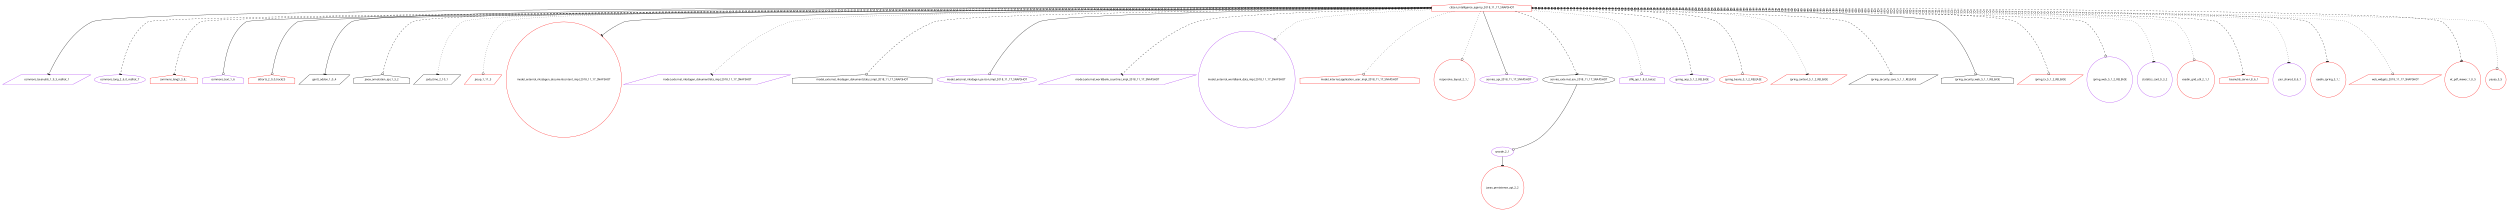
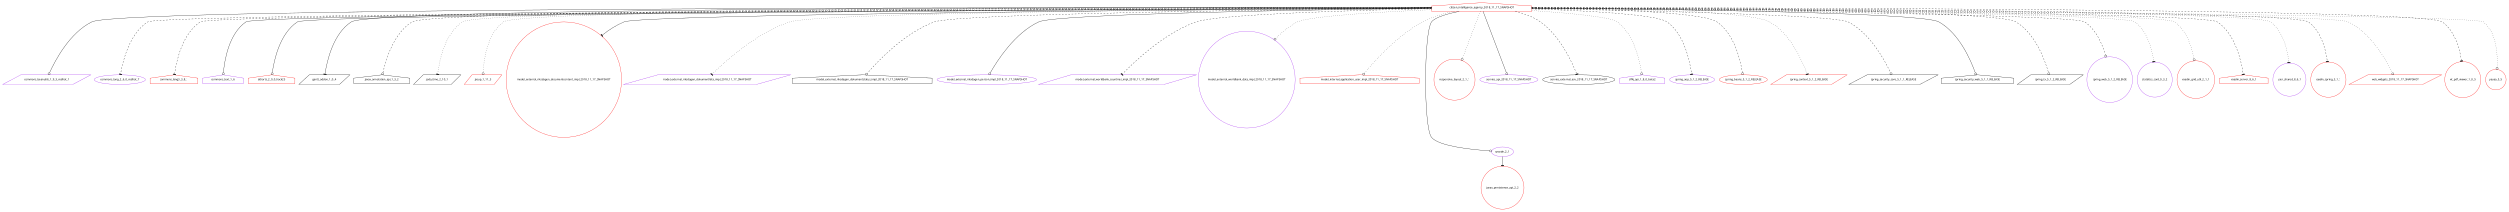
edge "citizen_intelligence_agency_2018_11_17_SNAPSHOT" -> "commons_beanutils_1_9_3_redhat_1": arrowhead tee -> odot
node "spring_tx_5_1_2_RELEASE": color red -> black
node "beanutils_server_8_6_1": label "beanutils_server_8_6_1" -> "vaadin_server_8_6_1"
edge "service_external_esv_2018_11_17_SNAPSHOT" -> "qrcode_2_1": now "citizen_intelligence_agency_2018_11_17_SNAPSHOT" -> "qrcode_2_1"
